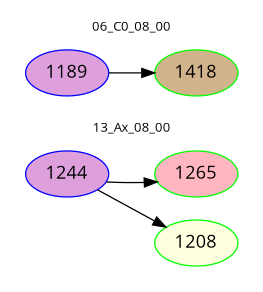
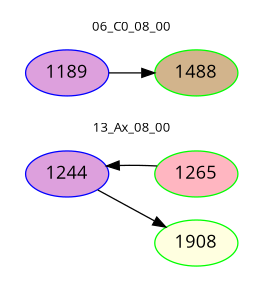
node "1418": label "1418" -> "1488"
edge "1244" -> "1265": reversed
node "1208": label "1208" -> "1908"
